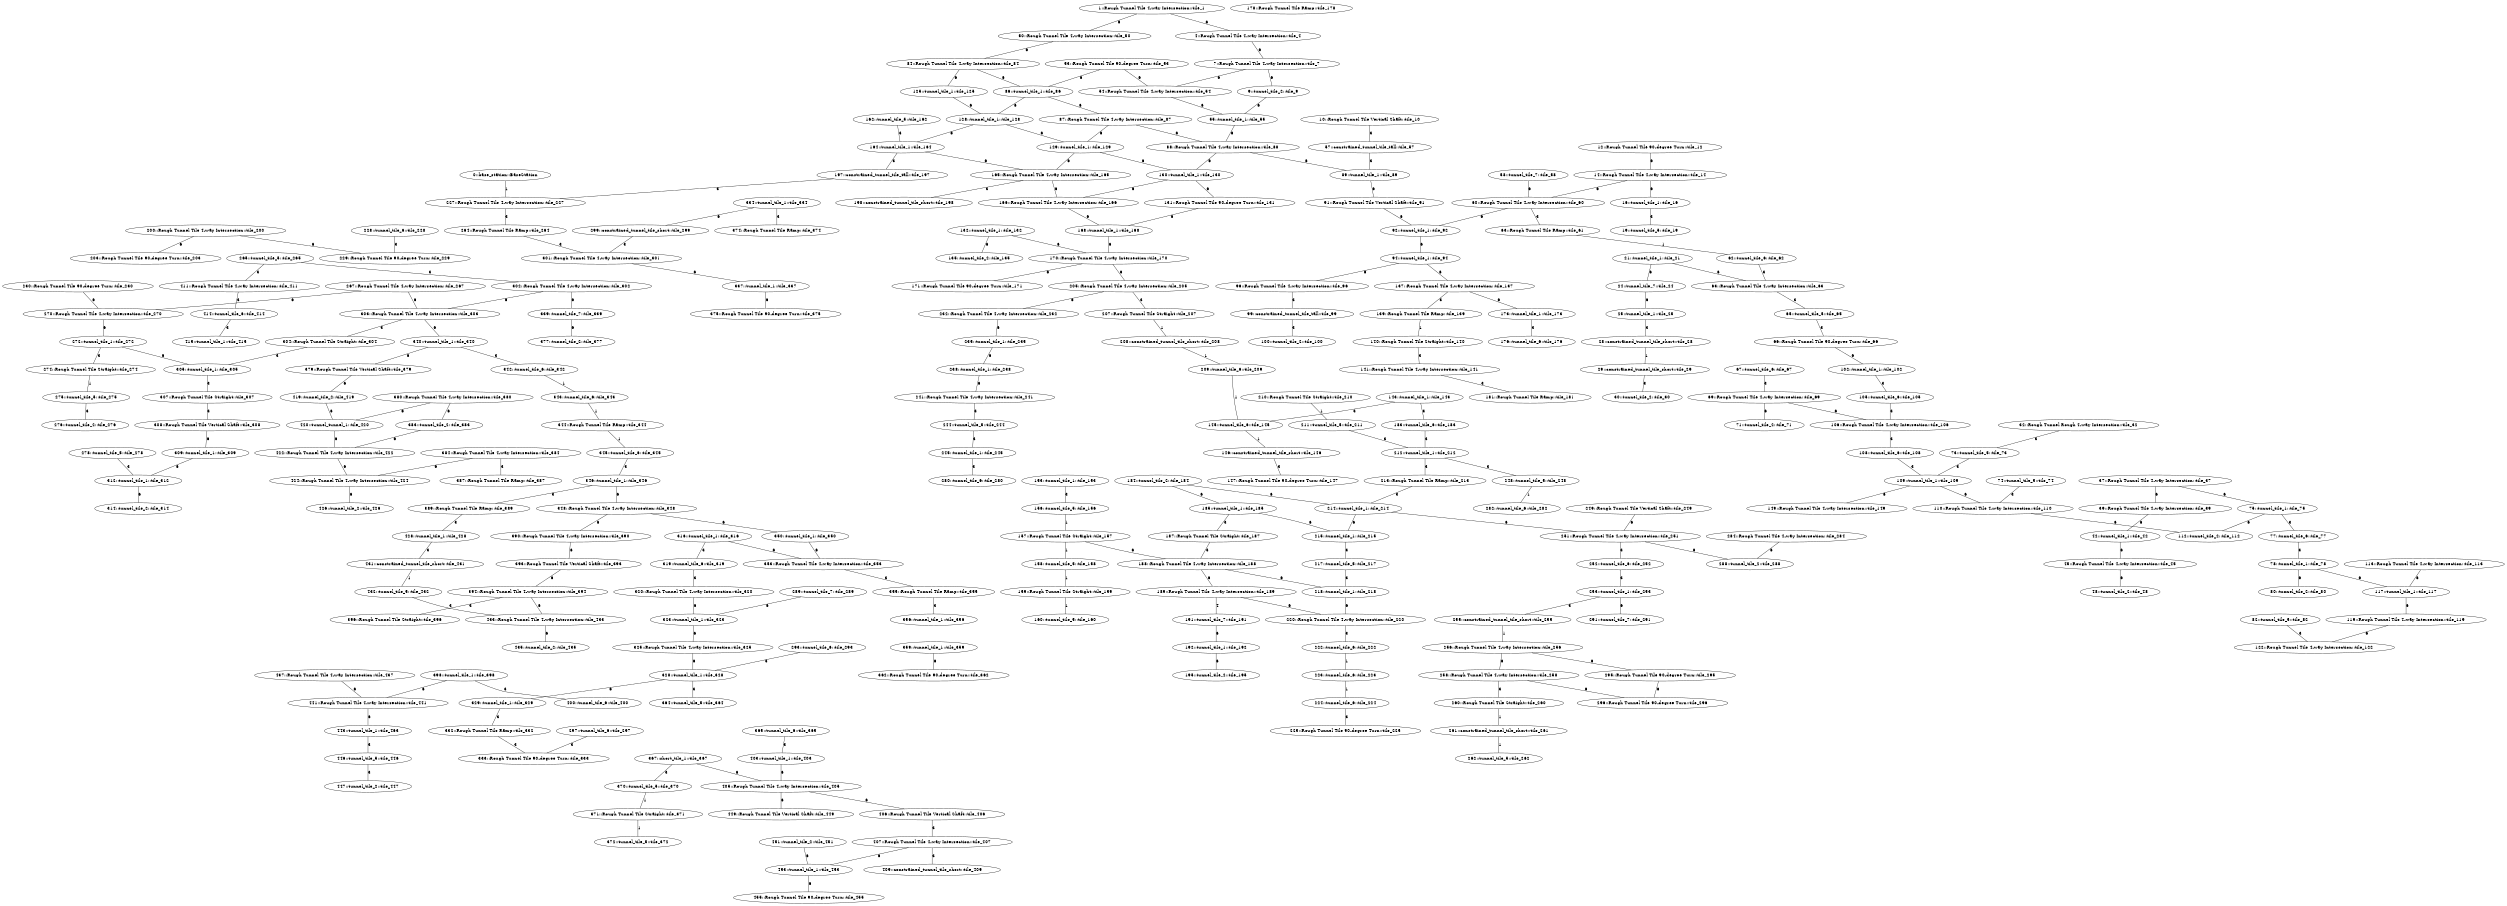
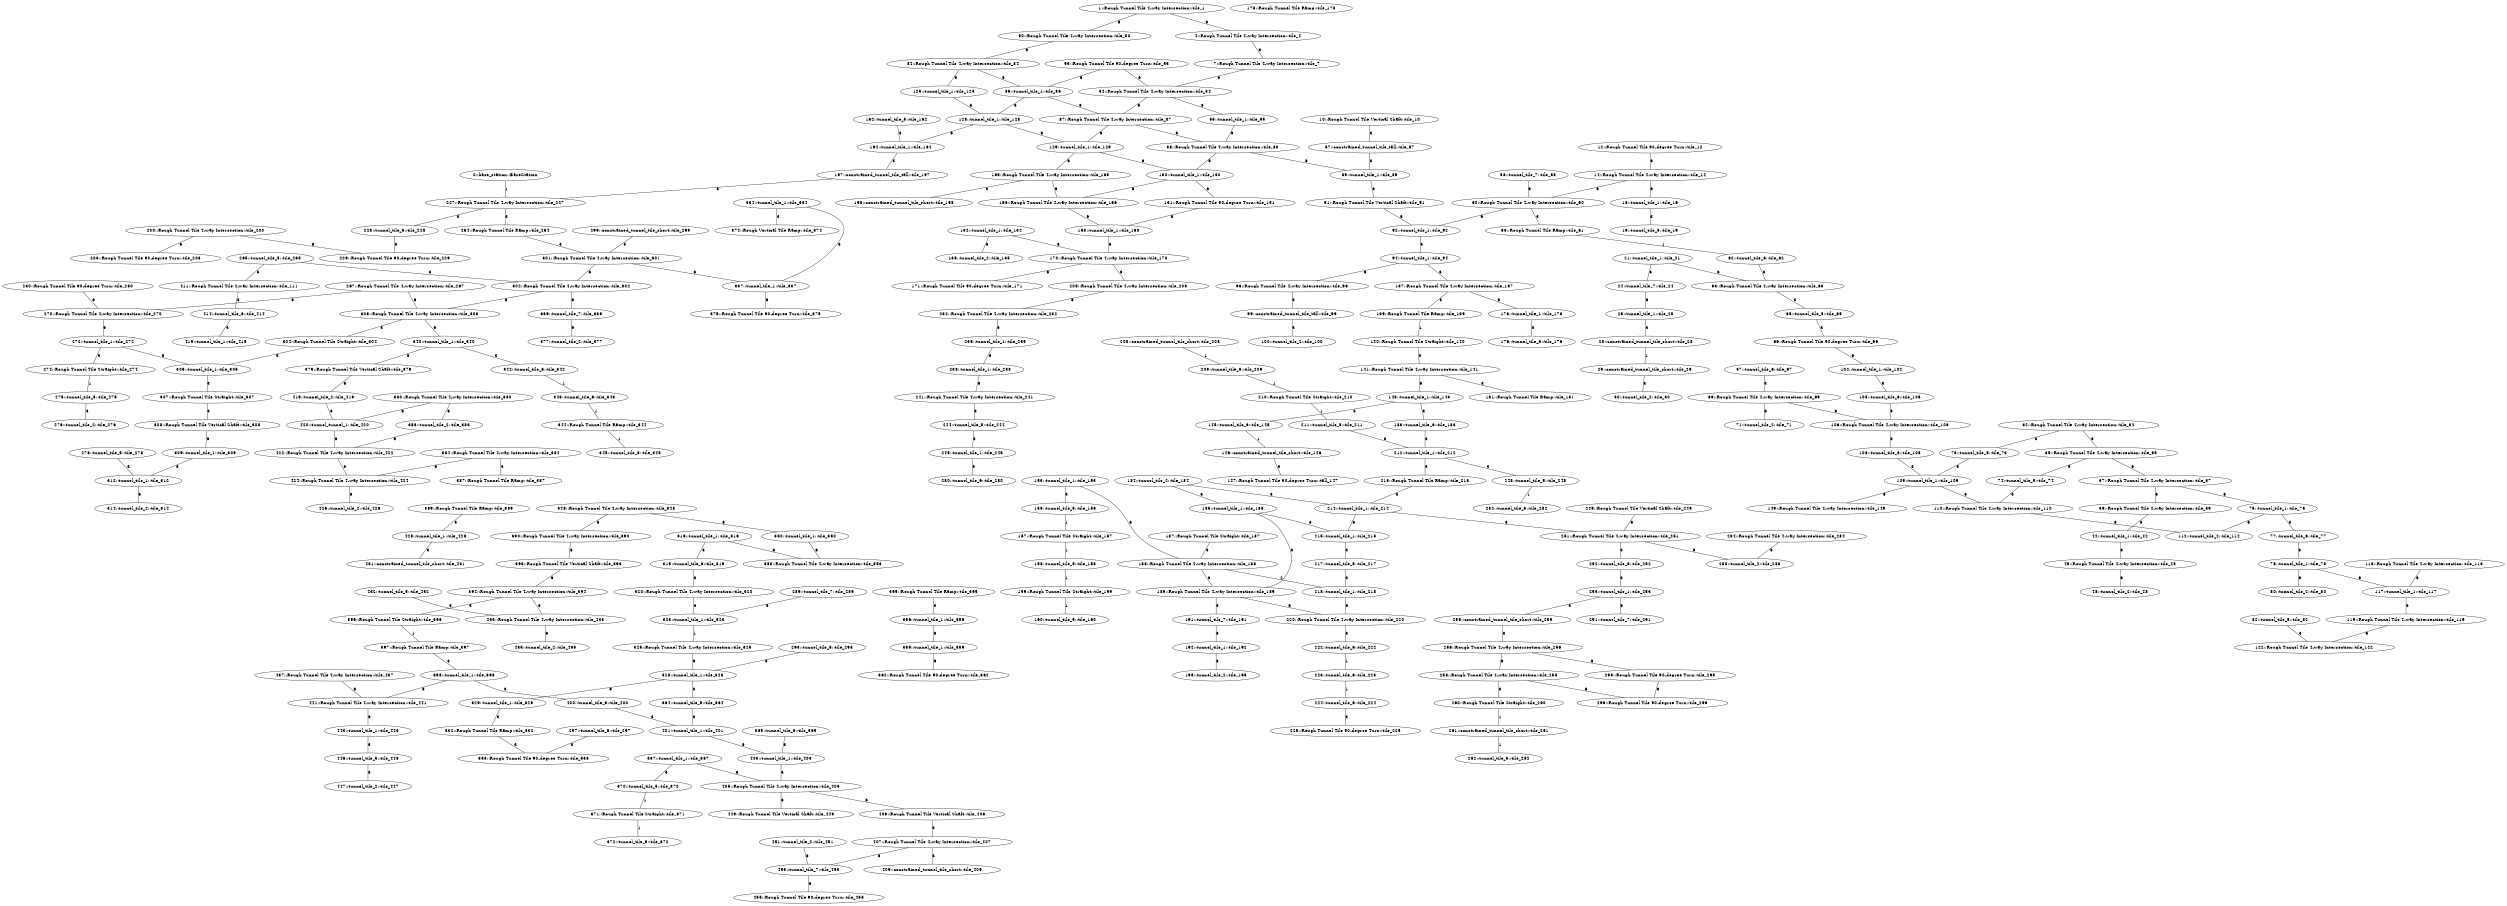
node "9::tunnel_tile_2::tile_9": removed
edge "54::Rough Tunnel Tile 4-way Intersection::tile_54" -- "87::Rough Tunnel Tile 4-way Intersection::tile_87": added, label "6"
edge "164::tunnel_tile_1::tile_164" -- "165::Rough Tunnel Tile 4-way Intersection::tile_165": removed, label "6"
edge "227::Rough Tunnel Tile 4-way Intersection::tile_227" -- "228::tunnel_tile_6::tile_228": added, label "3"
edge "334::tunnel_tile_1::tile_334" -- "299::constrained_tunnel_tile_short::tile_299": now "334::tunnel_tile_1::tile_334" -- "337::tunnel_tile_1::tile_337"
node "374::Rough Tunnel Tile Ramp::tile_374": label "374::Rough Tunnel Tile Ramp::tile_374" -> "374::Rough Vertical Tile Ramp::tile_374"
edge "301::Rough Tunnel Tile 4-way Intersection::tile_301" -- "302::Rough Tunnel Tile 4-way Intersection::tile_302": added, label "6"
node "411::Rough Tunnel Tile 4-way Intersection::tile_411": label "411::Rough Tunnel Tile 4-way Intersection::tile_411" -> "411::Rough Tunnel Tile 4-way Intersection::tile_111"
node "207::Rough Tunnel Tile Straight::tile_207": removed
edge "141::Rough Tunnel Tile 4-way Intersection::tile_141" -- "143::tunnel_tile_1::tile_143": added, label "6"
edge "209::tunnel_tile_6::tile_209" -- "145::tunnel_tile_6::tile_145": now "209::tunnel_tile_6::tile_209" -- "210::Rough Tunnel Tile Straight::tile_210"
node "32::Rough Tunnel Rough 4-way Intersection::tile_32": label "32::Rough Tunnel Rough 4-way Intersection::tile_32" -> "32::Rough Tunnel Tile 4-way Intersection::tile_32"
node "35::Rough Tunnel Tile 4-way Intersection::tile_35": added
node "346::tunnel_tile_1::tile_346": removed
node "147::Rough Tunnel Tile 90-degree Turn::tile_147": label "147::Rough Tunnel Tile 90-degree Turn::tile_147" -> "147::Rough Tunnel Tile 90-degree Turn::tall_147"
edge "185::tunnel_tile_1::tile_185" -- "187::Rough Tunnel Tile Straight::tile_187": now "185::tunnel_tile_1::tile_185" -- "189::Rough Tunnel Tile 4-way Intersection::tile_189"
edge "157::Rough Tunnel Tile Straight::tile_157" -- "188::Rough Tunnel Tile 4-way Intersection::tile_188": now "153::tunnel_tile_1::tile_153" -- "188::Rough Tunnel Tile 4-way Intersection::tile_188"
edge "431::constrained_tunnel_tile_short::tile_431" -- "432::tunnel_tile_5::tile_432": removed, label "1"
edge "353::Rough Tunnel Tile 4-way Intersection::tile_353" -- "355::Rough Tunnel Tile Ramp::tile_355": removed, label "3"
edge "188::Rough Tunnel Tile 4-way Intersection::tile_188" -- "218::tunnel_tile_1::tile_218": label "6" -> "2"
edge "189::Rough Tunnel Tile 4-way Intersection::tile_189" -- "191::tunnel_tile_7::tile_191": label "4" -> "6"
edge "323::tunnel_tile_1::tile_323" -- "325::Rough Tunnel Tile 4-way Intersection::tile_325": label "6" -> "1"
edge "356::tunnel_tile_1::tile_356" -- "359::tunnel_tile_1::tile_359": added, label "6"
edge "255::constrained_tunnel_tile_short::tile_255" -- "256::Rough Tunnel Tile 4-way Intersection::tile_256": label "1" -> "3"
node "397::Rough Tunnel Tile Ramp::tile_397": added
node "443::tunnel_tile_1::tile_463": label "443::tunnel_tile_1::tile_463" -> "443::tunnel_tile_1::tile_443"
node "401::tunnel_tile_1::tile_401": added
node "367::short_tile_1::tile_367": label "367::short_tile_1::tile_367" -> "367::tunnel_tile_1::tile_367"
node "453::tunnel_tile_1::tile_453": label "453::tunnel_tile_1::tile_453" -> "453::tunnel_tile_7::tile_453"
